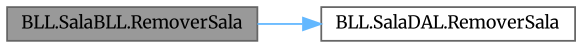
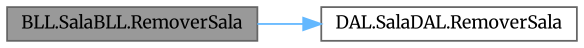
node "BLL.SalaDAL.RemoverSala": label "BLL.SalaDAL.RemoverSala" -> "DAL.SalaDAL.RemoverSala"
